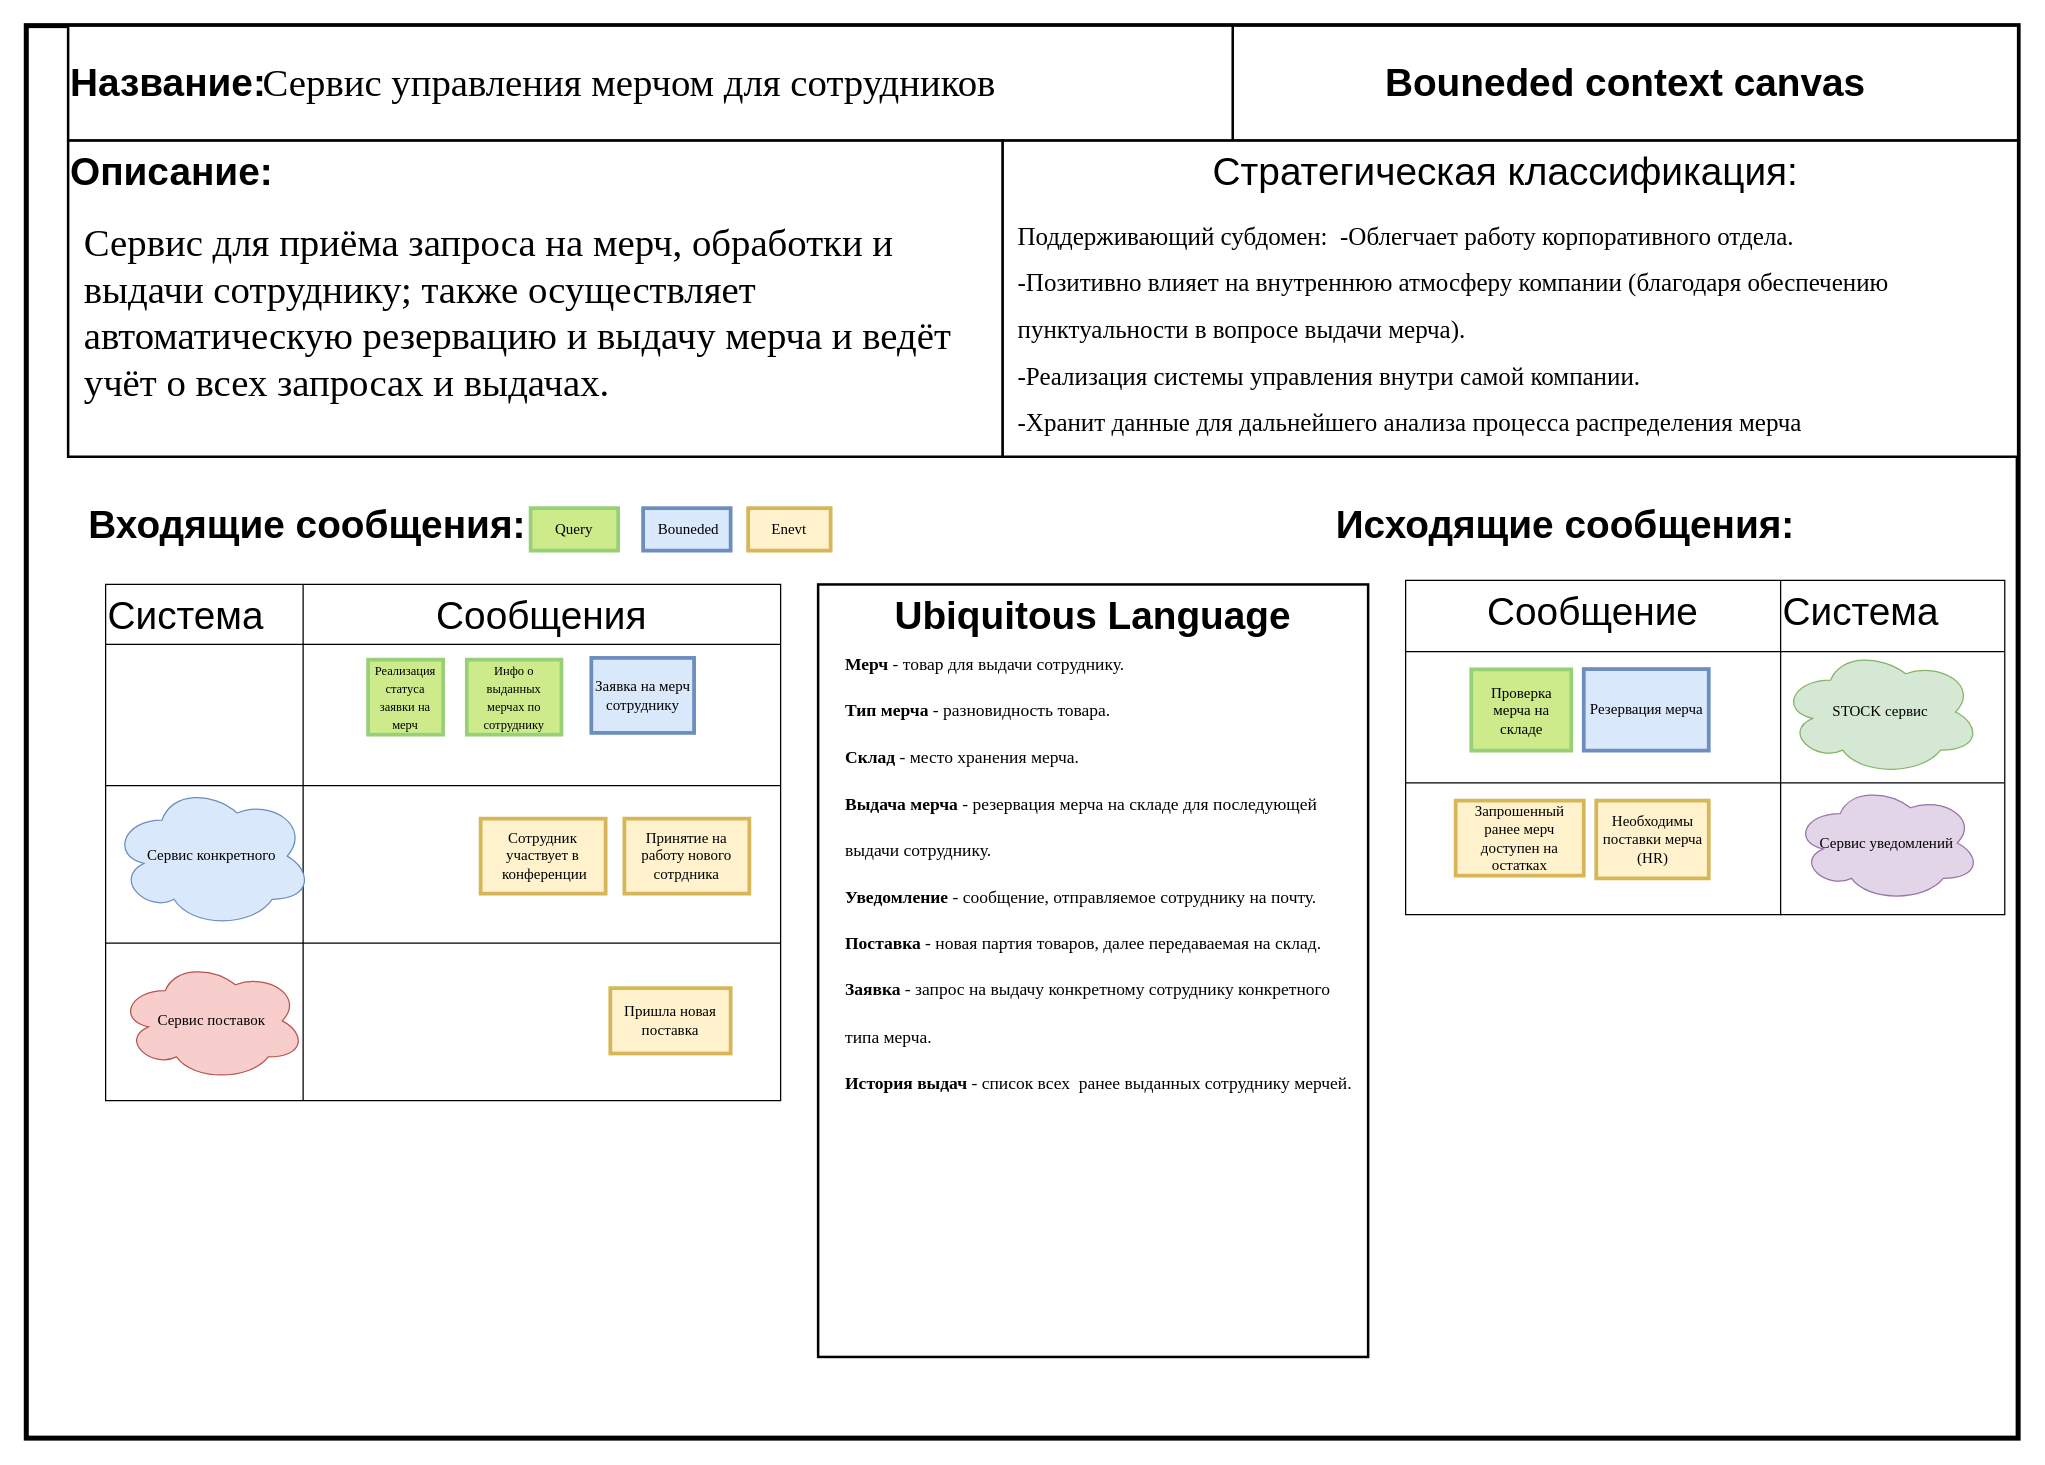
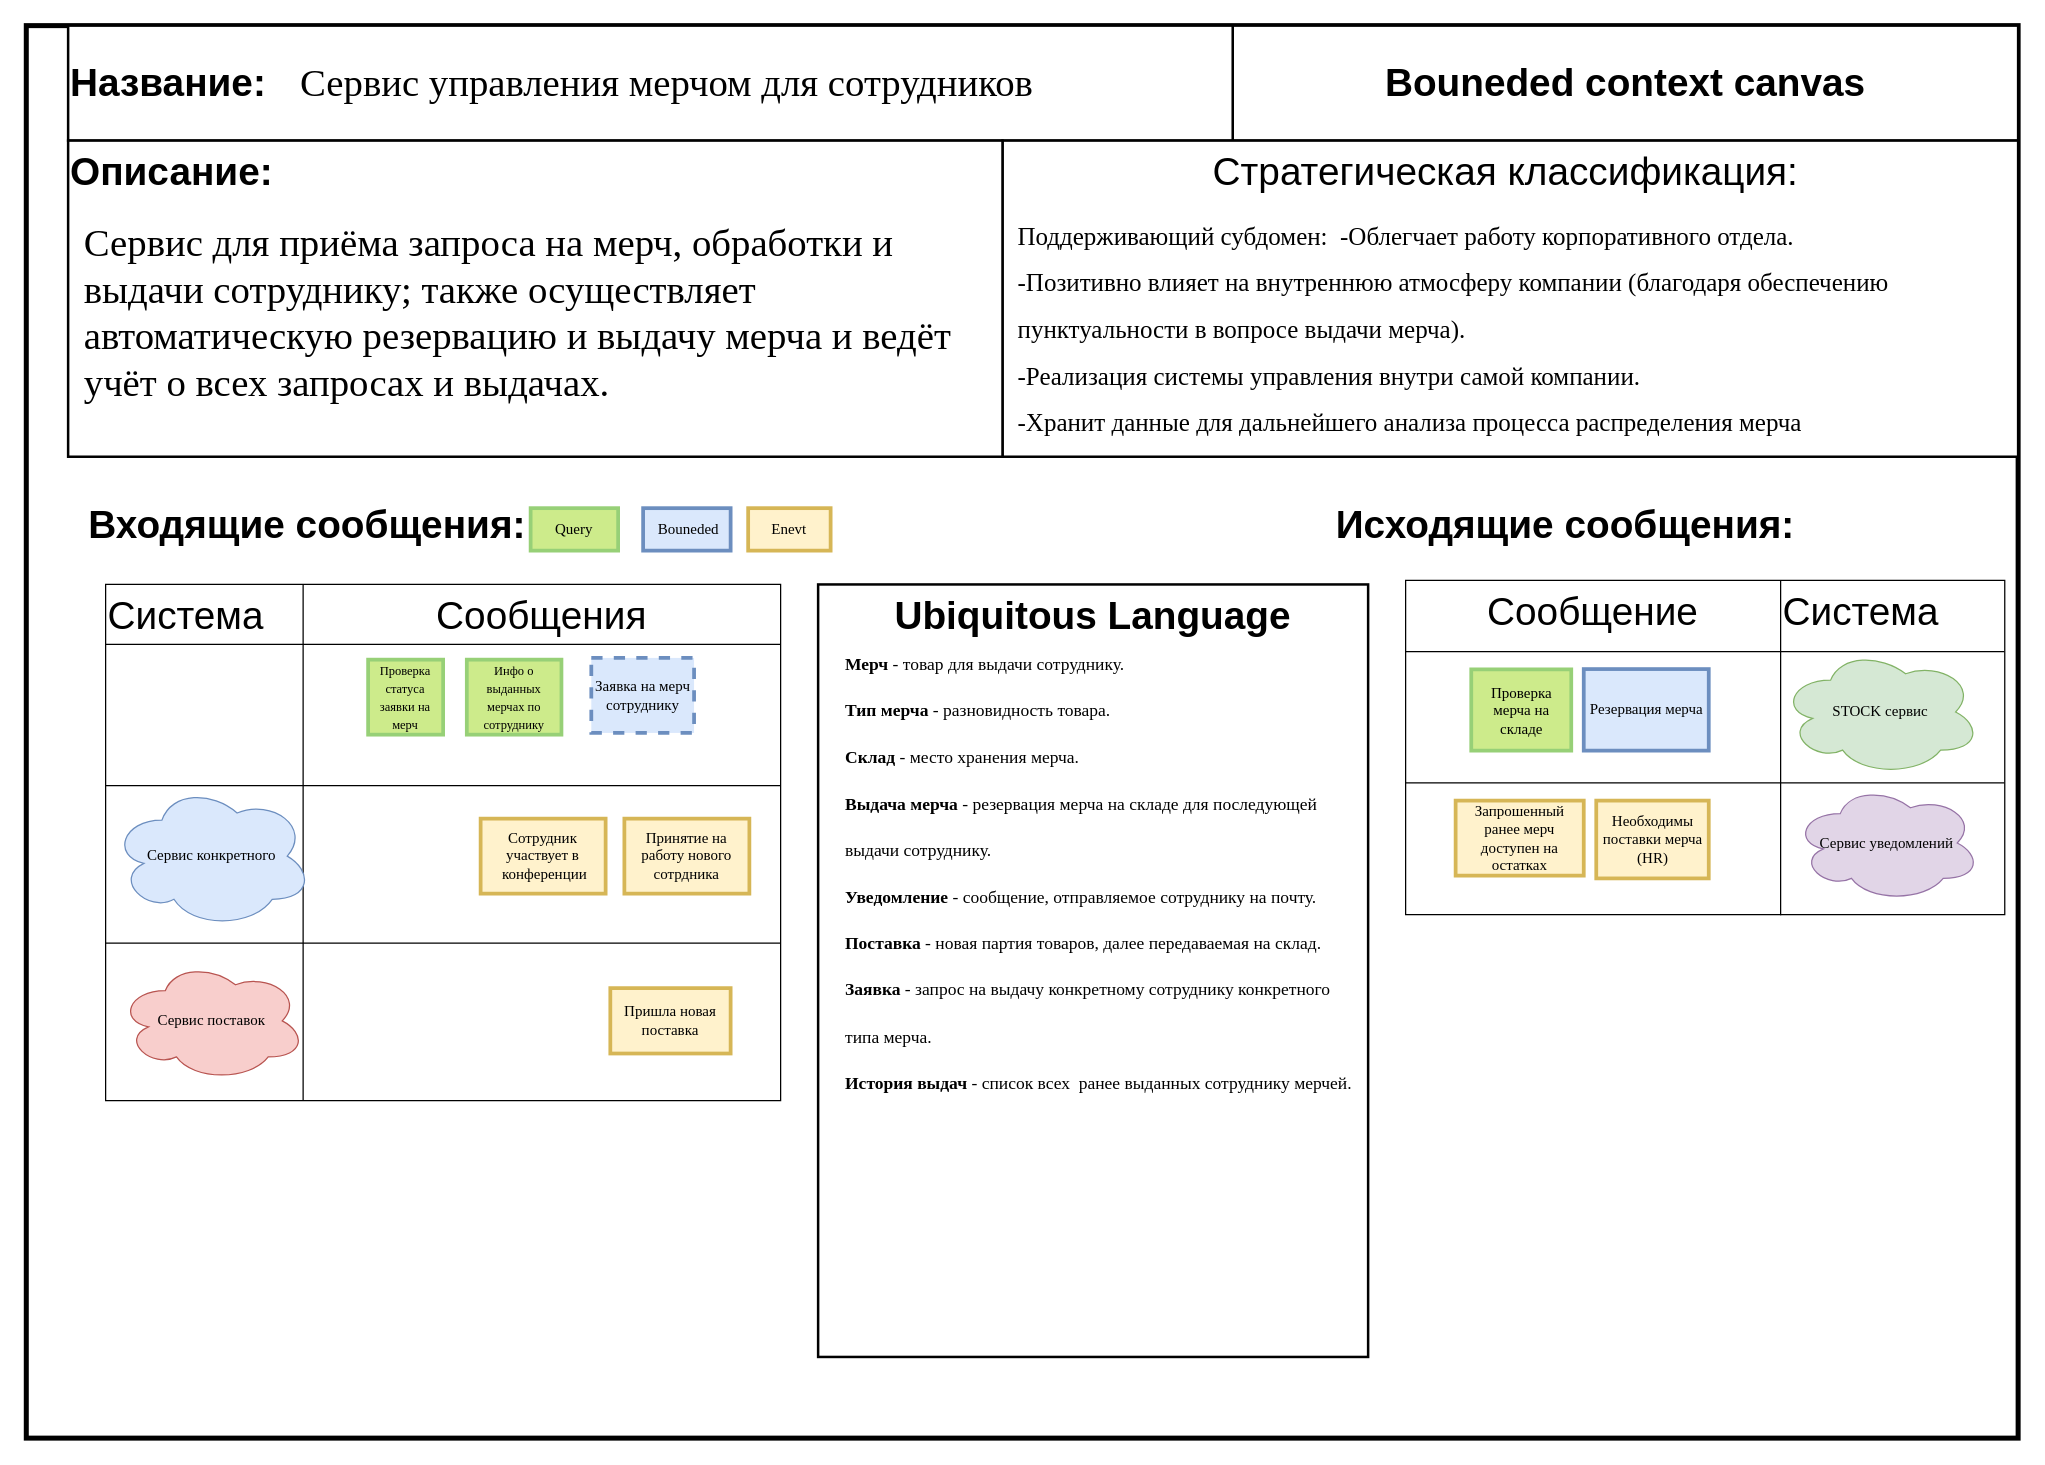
node "Сервис управления мерчом для сотрудников": moved (714, 83) -> (752, 83)
node "Заявка на мерч сотруднику": style solid -> dashed
node "Реализация статуса заявки на мерч": label "Реализация статуса заявки на мерч" -> "Проверка статуса заявки на мерч"
